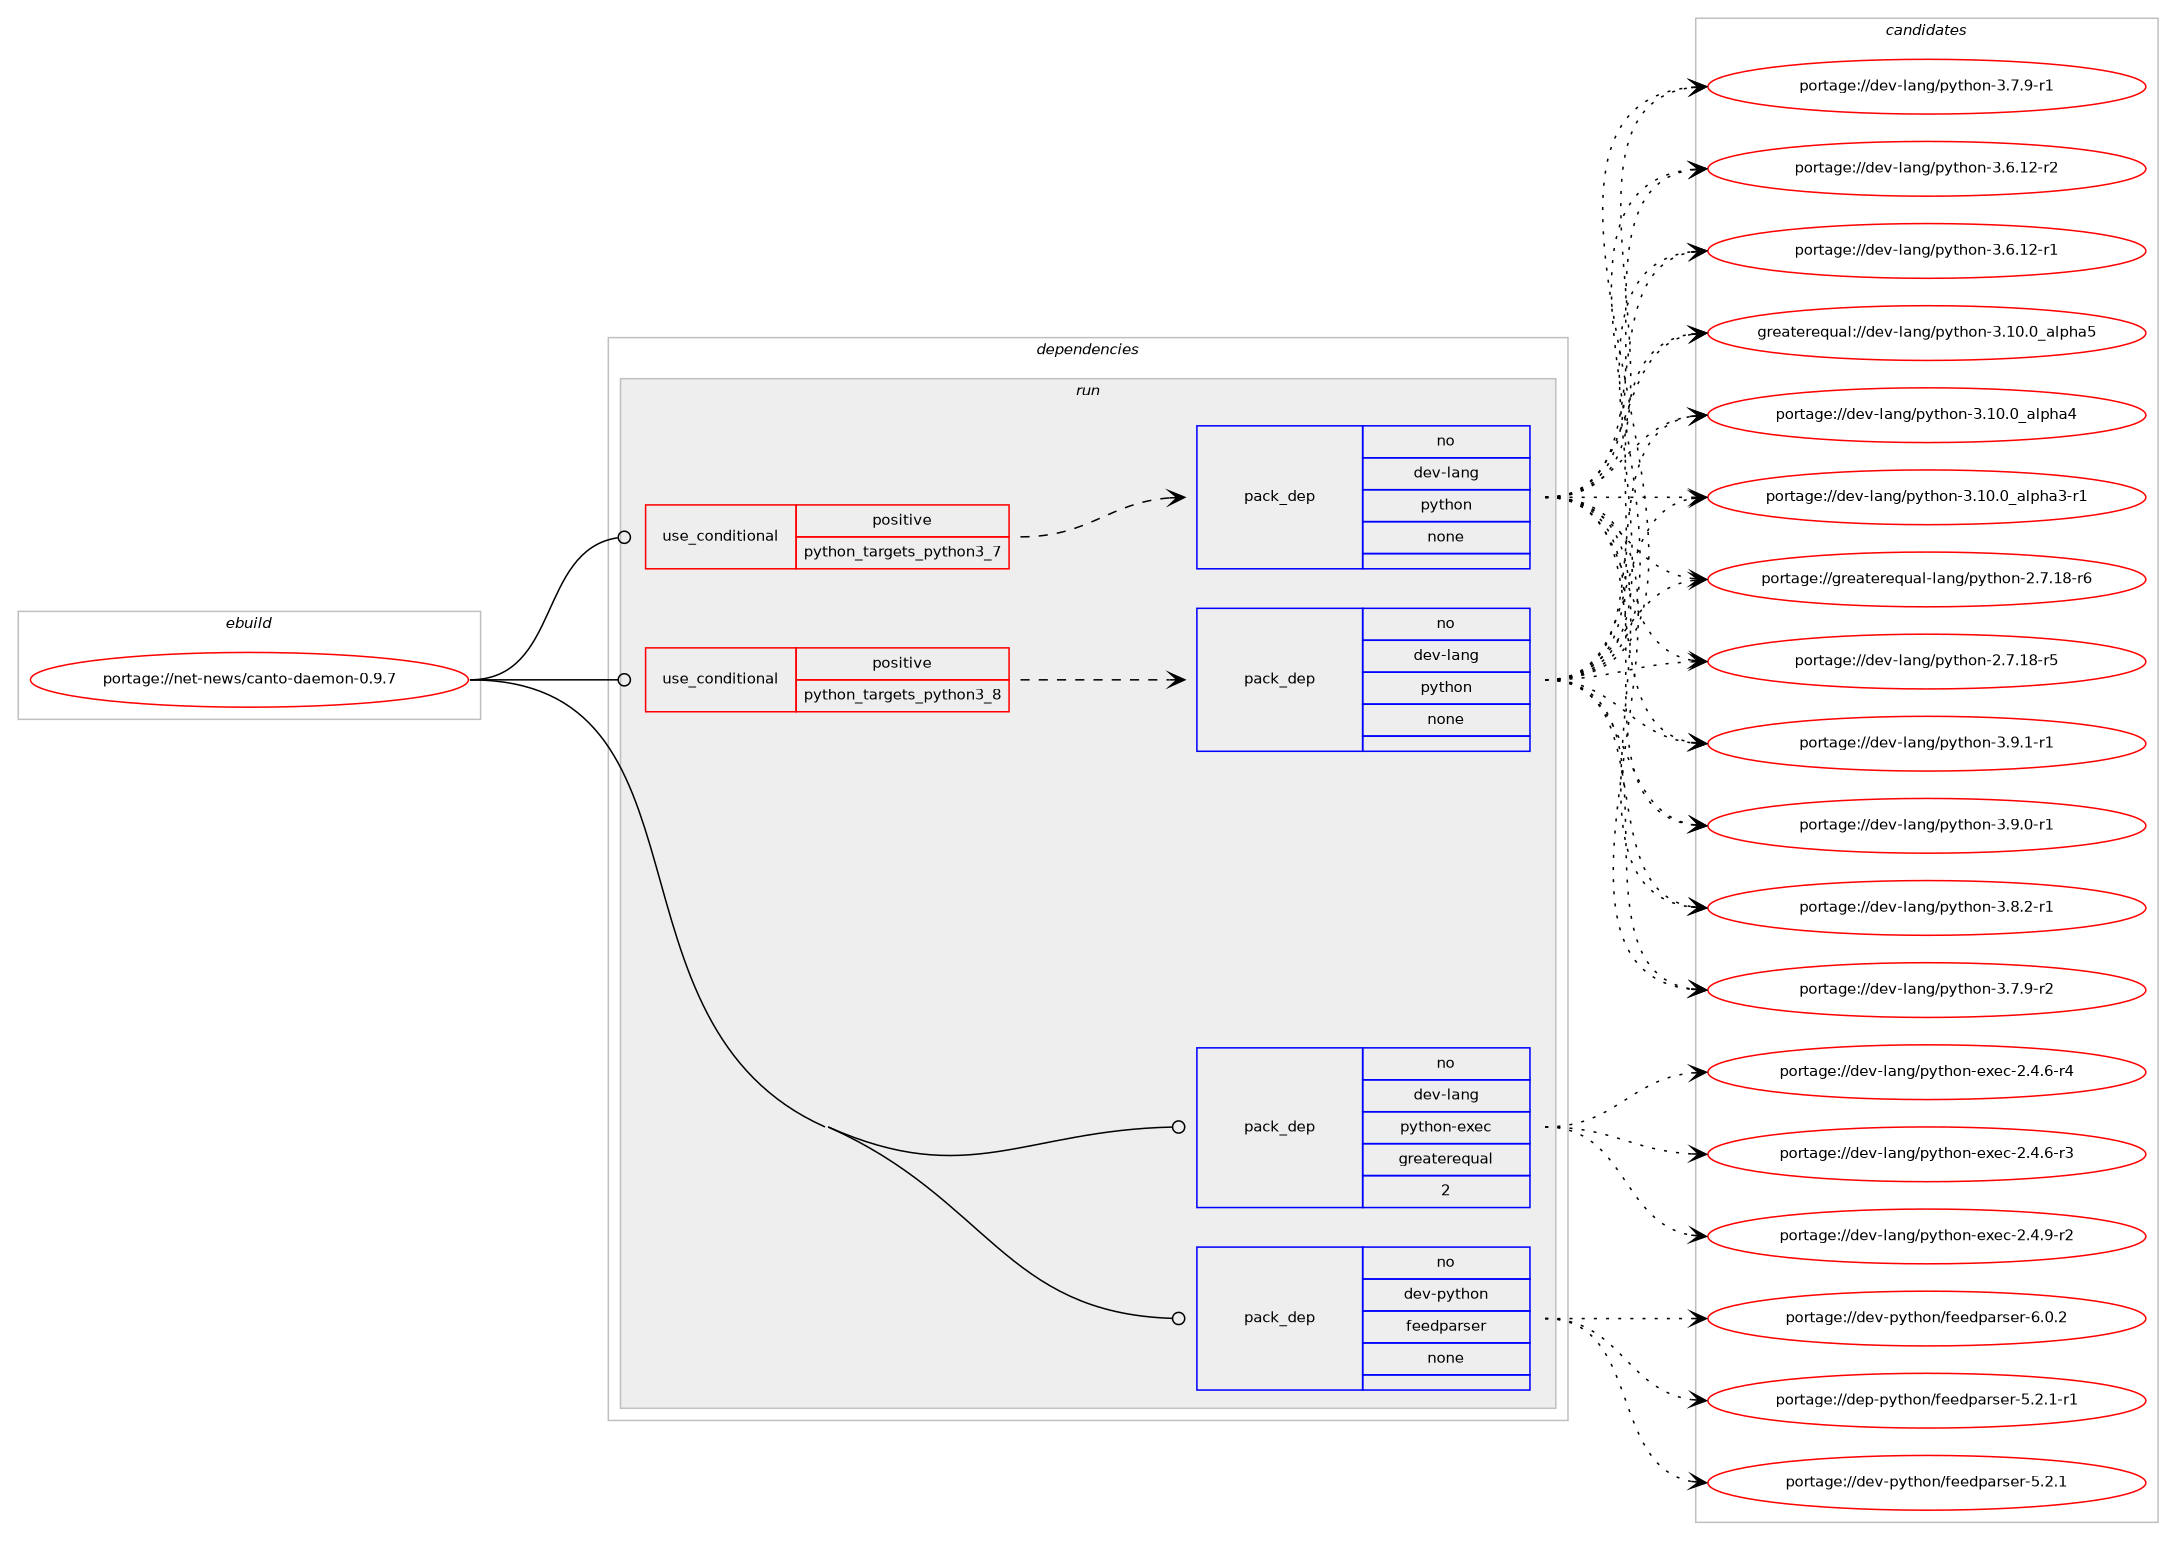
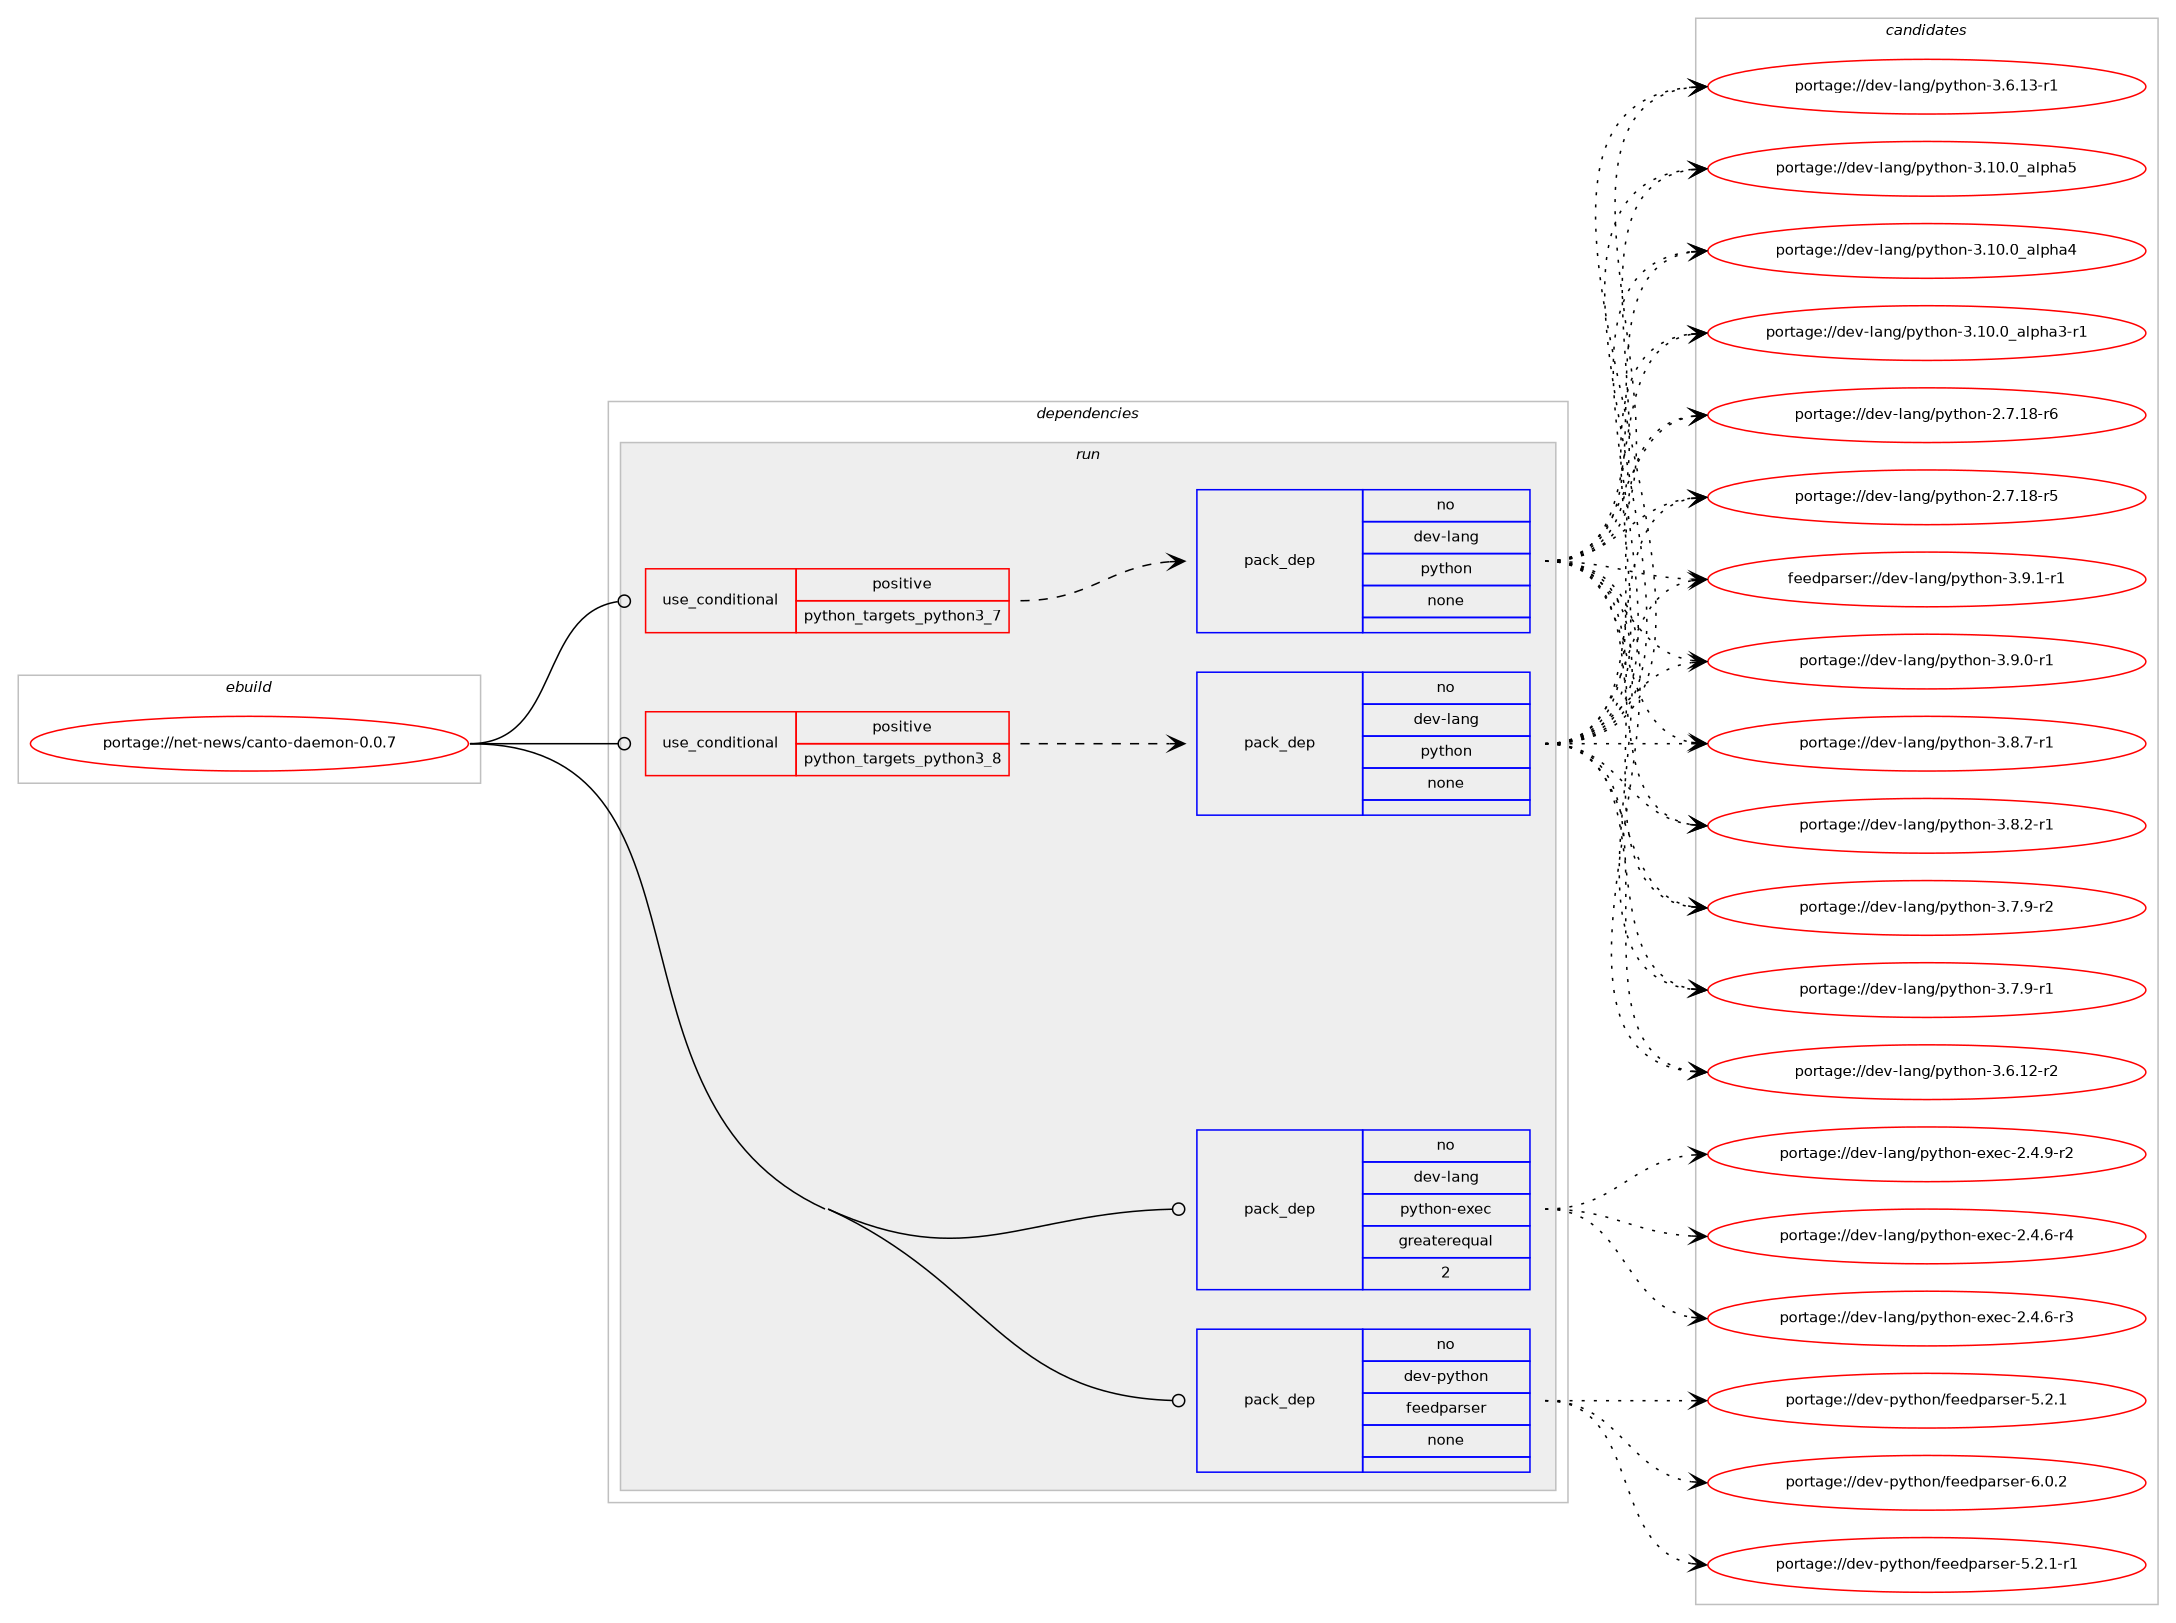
node "portage://dev-lang/python-3.6.12-r1": label "portage://dev-lang/python-3.6.12-r1" -> "portage://dev-lang/python-3.6.13-r1"
node "greaterequal://dev-lang/python-3.10.0_alpha5": label "greaterequal://dev-lang/python-3.10.0_alpha5" -> "portage://dev-lang/python-3.10.0_alpha5"
node "portage://greaterequal-lang/python-2.7.18-r6": label "portage://greaterequal-lang/python-2.7.18-r6" -> "portage://dev-lang/python-2.7.18-r6"
node "portage://net-news/canto-daemon-0.9.7": label "portage://net-news/canto-daemon-0.9.7" -> "portage://net-news/canto-daemon-0.0.7"
node "portage://dev-lang/python-3.8.7-r1": added
node "portage://dev-lang/python-3.9.1-r1": label "portage://dev-lang/python-3.9.1-r1" -> "feedparser://dev-lang/python-3.9.1-r1"
node "portage://dep-python/feedparser-5.2.1-r1": label "portage://dep-python/feedparser-5.2.1-r1" -> "portage://dev-python/feedparser-5.2.1-r1"
